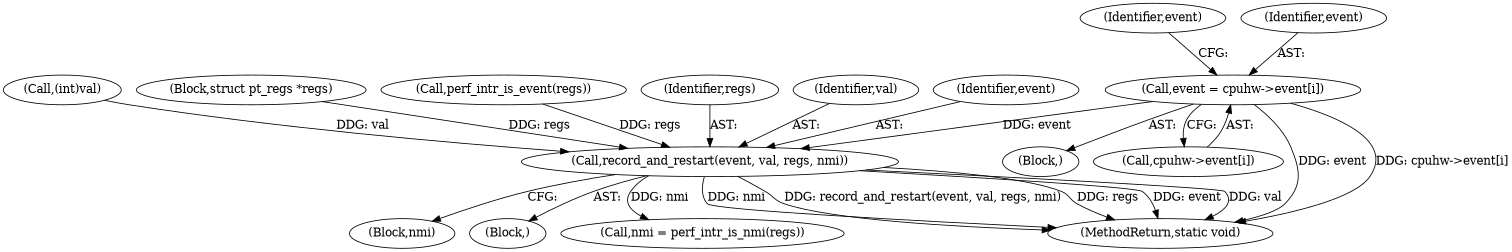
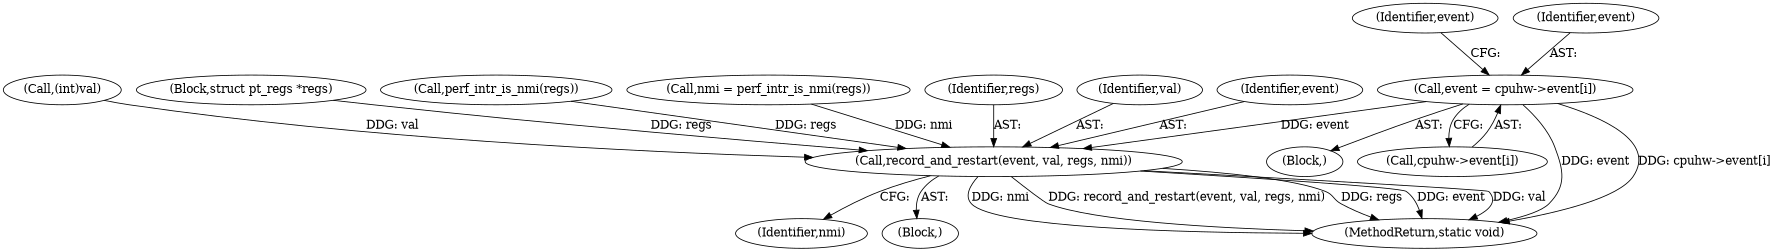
node "(Call,perf_intr_is_event(regs))": label "(Call,perf_intr_is_event(regs))" -> "(Call,perf_intr_is_nmi(regs))"
edge "(Call,record_and_restart(event, val, regs, nmi))" -> "(Call,nmi = perf_intr_is_nmi(regs))": reversed
node "(Block,nmi)": label "(Block,nmi)" -> "(Identifier,nmi)"
